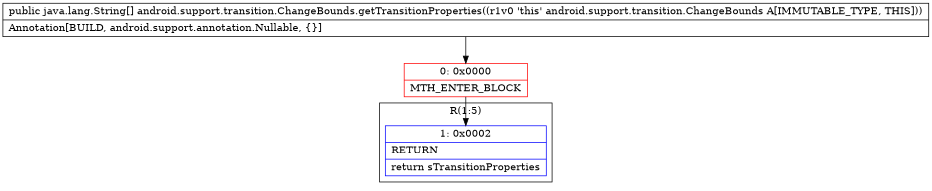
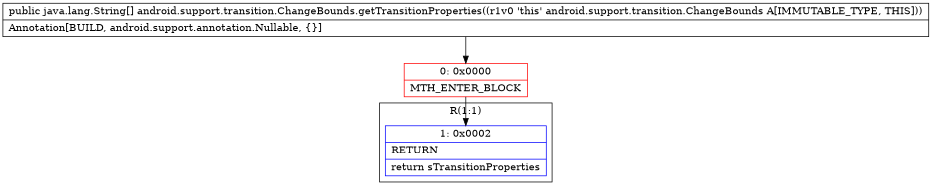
cluster "R(1:5)": label "R(1:5)" -> "R(1:1)"
